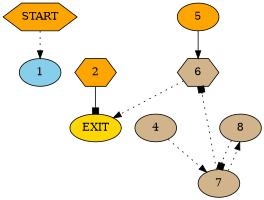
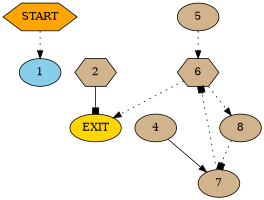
node "5": fillcolor orange -> tan
edge "5" -> "6": style solid -> dotted
node "2": fillcolor orange -> tan
edge "4" -> "7": style dotted -> solid
edge "7" -> "8": now "6" -> "8"
